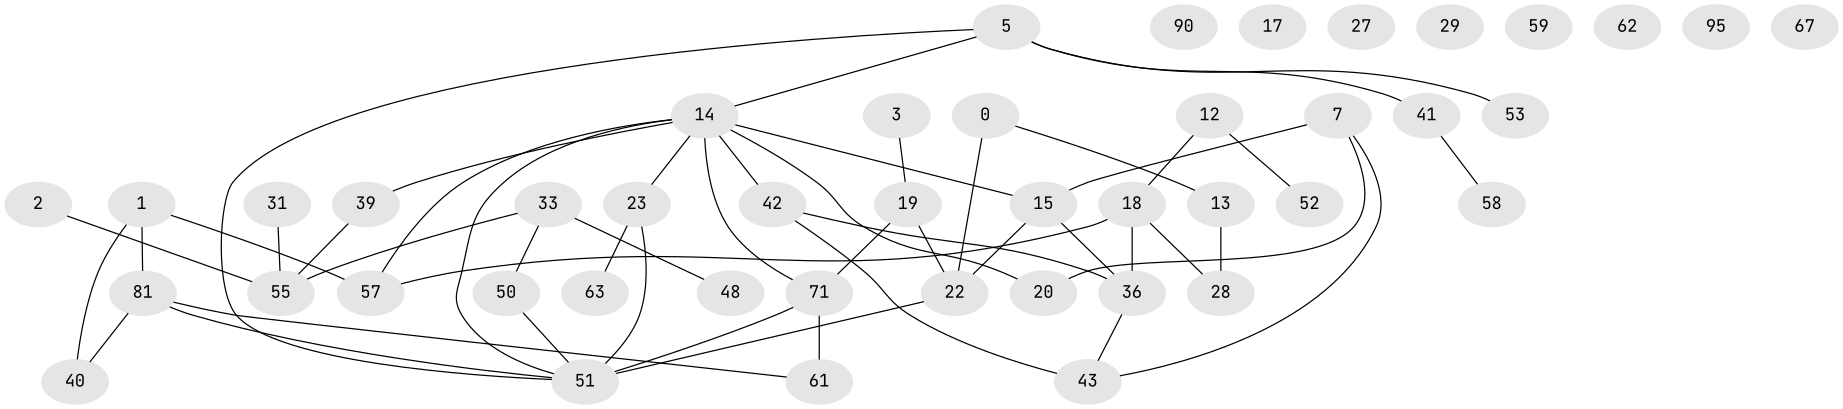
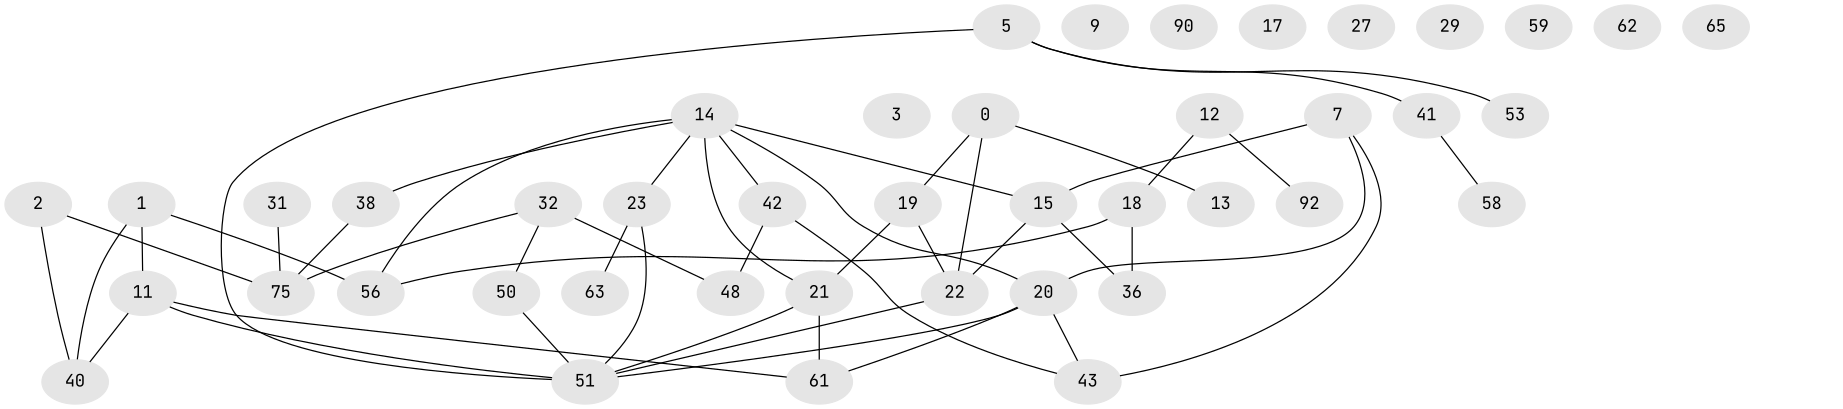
node "9": added
node "95": label "95" -> "65"
node "67": removed
edge "5" -- "14": removed
edge "3" -- "19": now "0" -- "19"
node "39": label "39" -> "38"
node "33": label "33" -> "32"
node "52": label "52" -> "92"
edge "14" -- "51": now "20" -- "51"
edge "42" -- "36": now "42" -- "48"
node "81": label "81" -> "11"
node "55": label "55" -> "75"
node "57": label "57" -> "56"
node "71": label "71" -> "21"
node "28": removed
edge "2" -- "40": added
edge "36" -- "43": now "20" -- "43"
edge "20" -- "61": added
